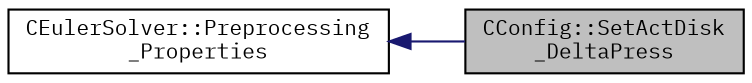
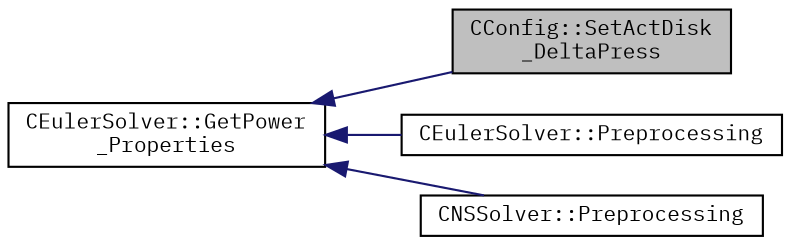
node "CEulerSolver::Preprocessing _Properties": label "CEulerSolver::Preprocessing _Properties" -> "CEulerSolver::GetPower _Properties"
node "CEulerSolver::Preprocessing": added
node "CNSSolver::Preprocessing": added
